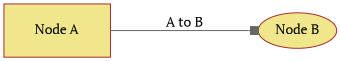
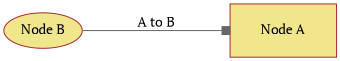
edge "Node A" -> "Node B": reversed
